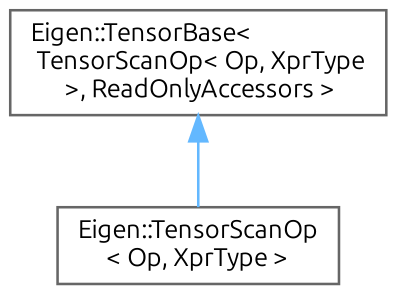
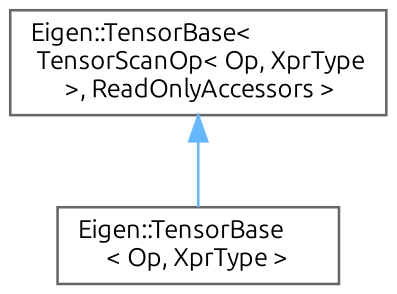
node "Eigen::TensorScanOp < Op, XprType >": label "Eigen::TensorScanOp < Op, XprType >" -> "Eigen::TensorBase < Op, XprType >"
